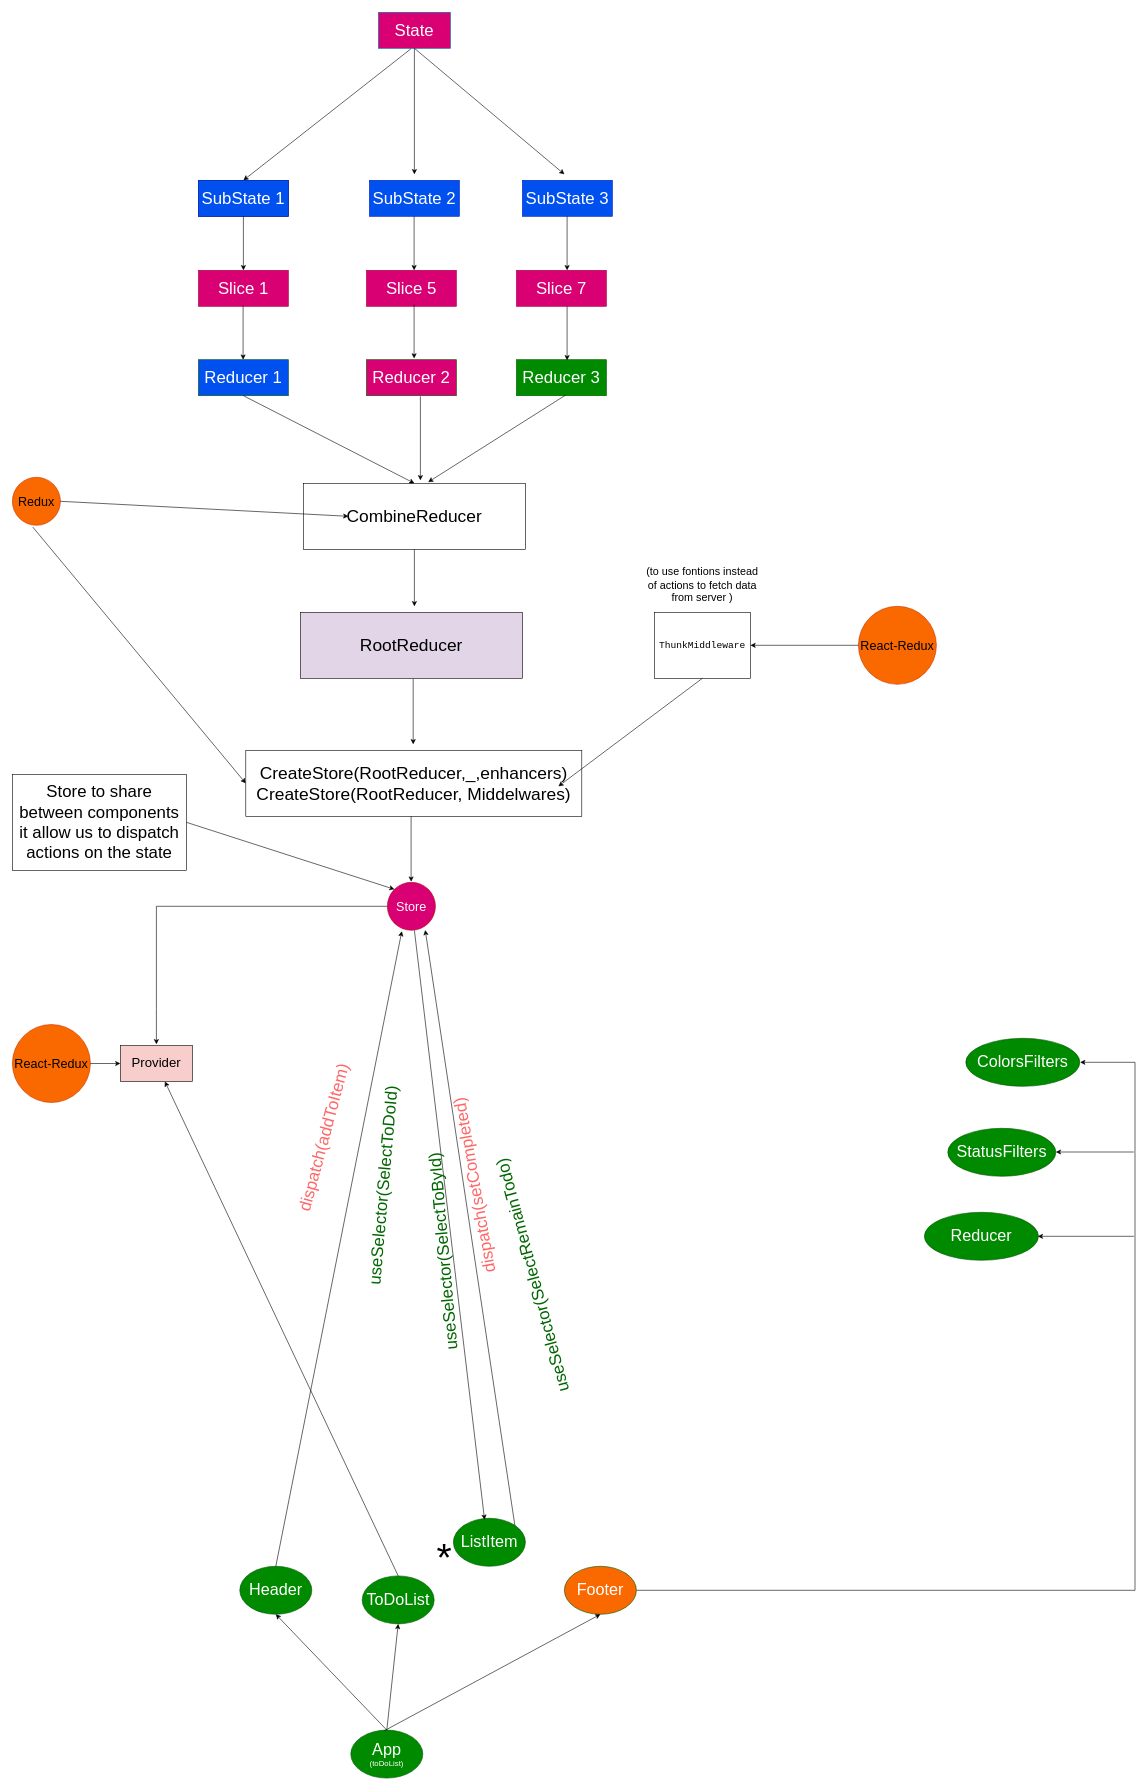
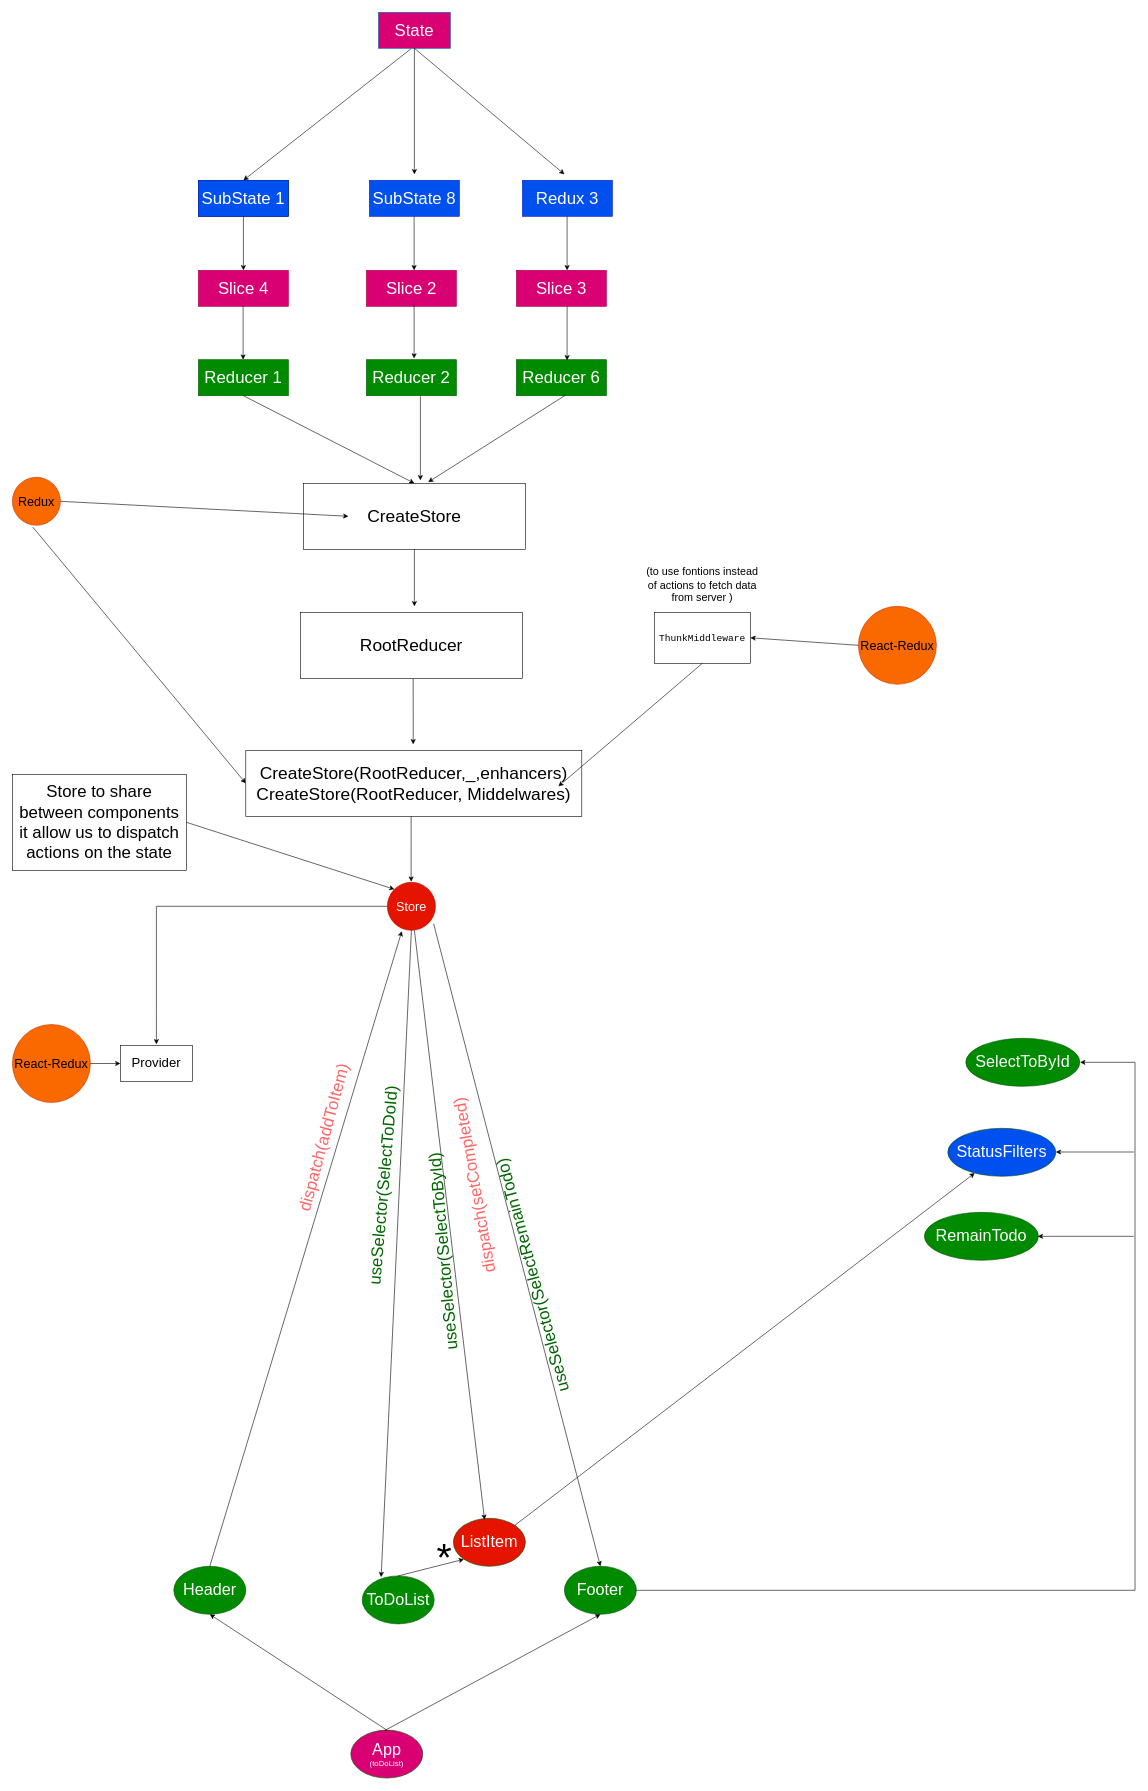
node "SubState 2": label "SubState 2" -> "SubState 8"
node "SubState 3": label "SubState 3" -> "Redux 3"
node "Slice 1": label "Slice 1" -> "Slice 4"
node "Slice 5": label "Slice 5" -> "Slice 2"
node "Slice 7": label "Slice 7" -> "Slice 3"
node "Reducer 1": fillcolor #0050ef -> #008a00
node "Reducer 2": fillcolor #d80073 -> #008a00
node "Reducer 3": label "Reducer 3" -> "Reducer 6"
node "CombineReducer": label "CombineReducer" -> "CreateStore"
node "RootReducer": fillcolor #e1d5e7 -> #ffffff
node "ThunkMiddleware": size 96x66 -> 96x51
node "Store": fillcolor #d80073 -> #e51400
node "ColorsFilters": label "ColorsFilters" -> "SelectToById"
node "Provider": fillcolor #f8cecc -> #ffffff
node "StatusFilters": fillcolor #008a00 -> #0050ef
edge "ListItem" -> "Store": now "ListItem" -> "StatusFilters"
node "Reducer": label "Reducer" -> "RemainTodo"
edge "Store" -> "Footer": added
edge "ToDoList" -> "Provider": now "ToDoList" -> "ListItem"
edge "Store" -> "ToDoList": added
node "ListItem": fillcolor #008a00 -> #e51400
node "Header": moved (276, 1590) -> (210, 1590)
node "Footer": fillcolor #fa6800 -> #008a00
edge "App (toDoList)" -> "ToDoList": removed
node "App (toDoList)": fillcolor #008a00 -> #d80073
